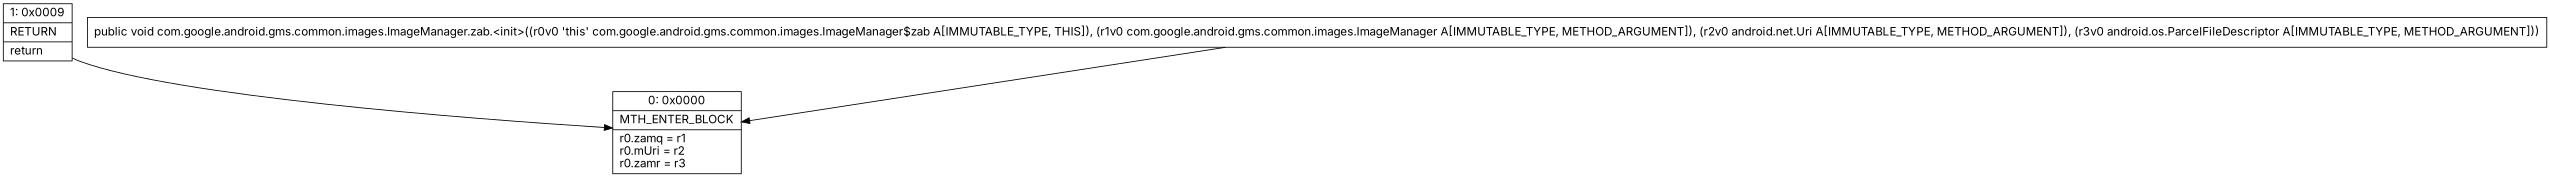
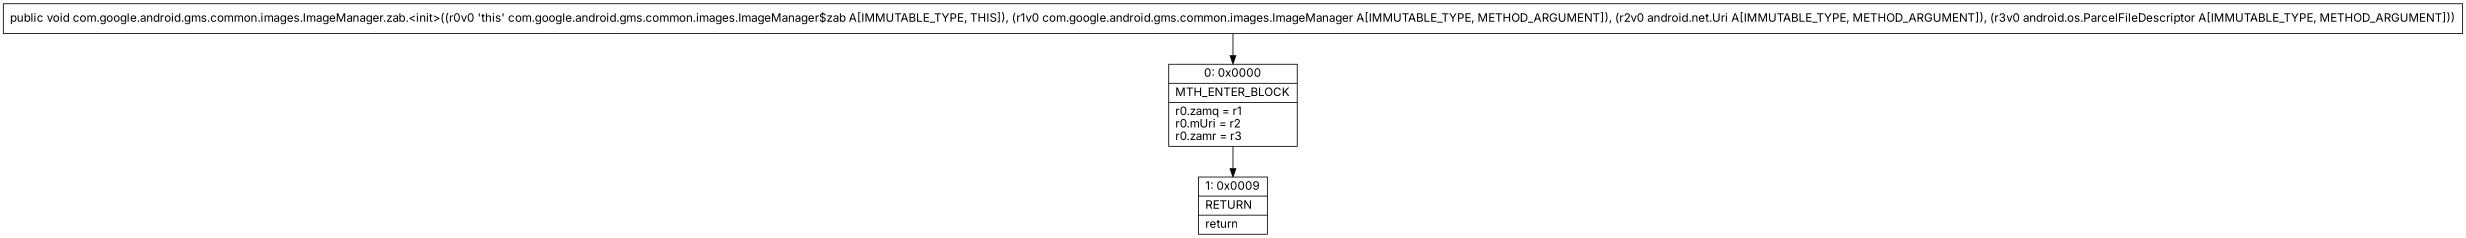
edge "1: 0x0009" -> "0: 0x0000": reversed
